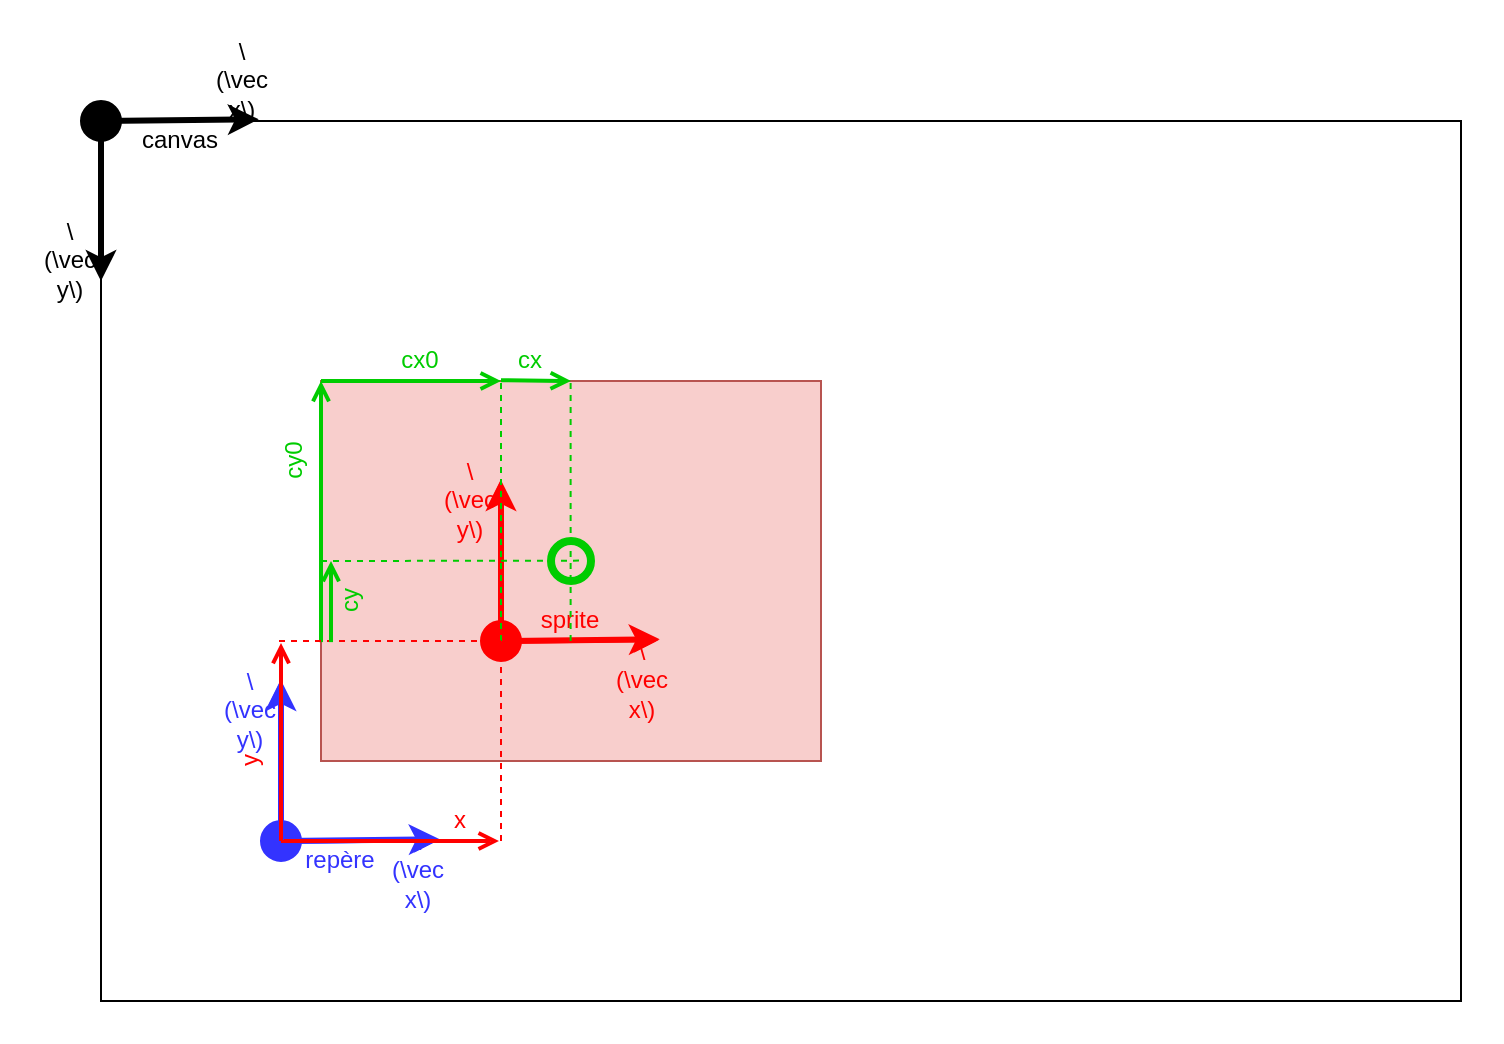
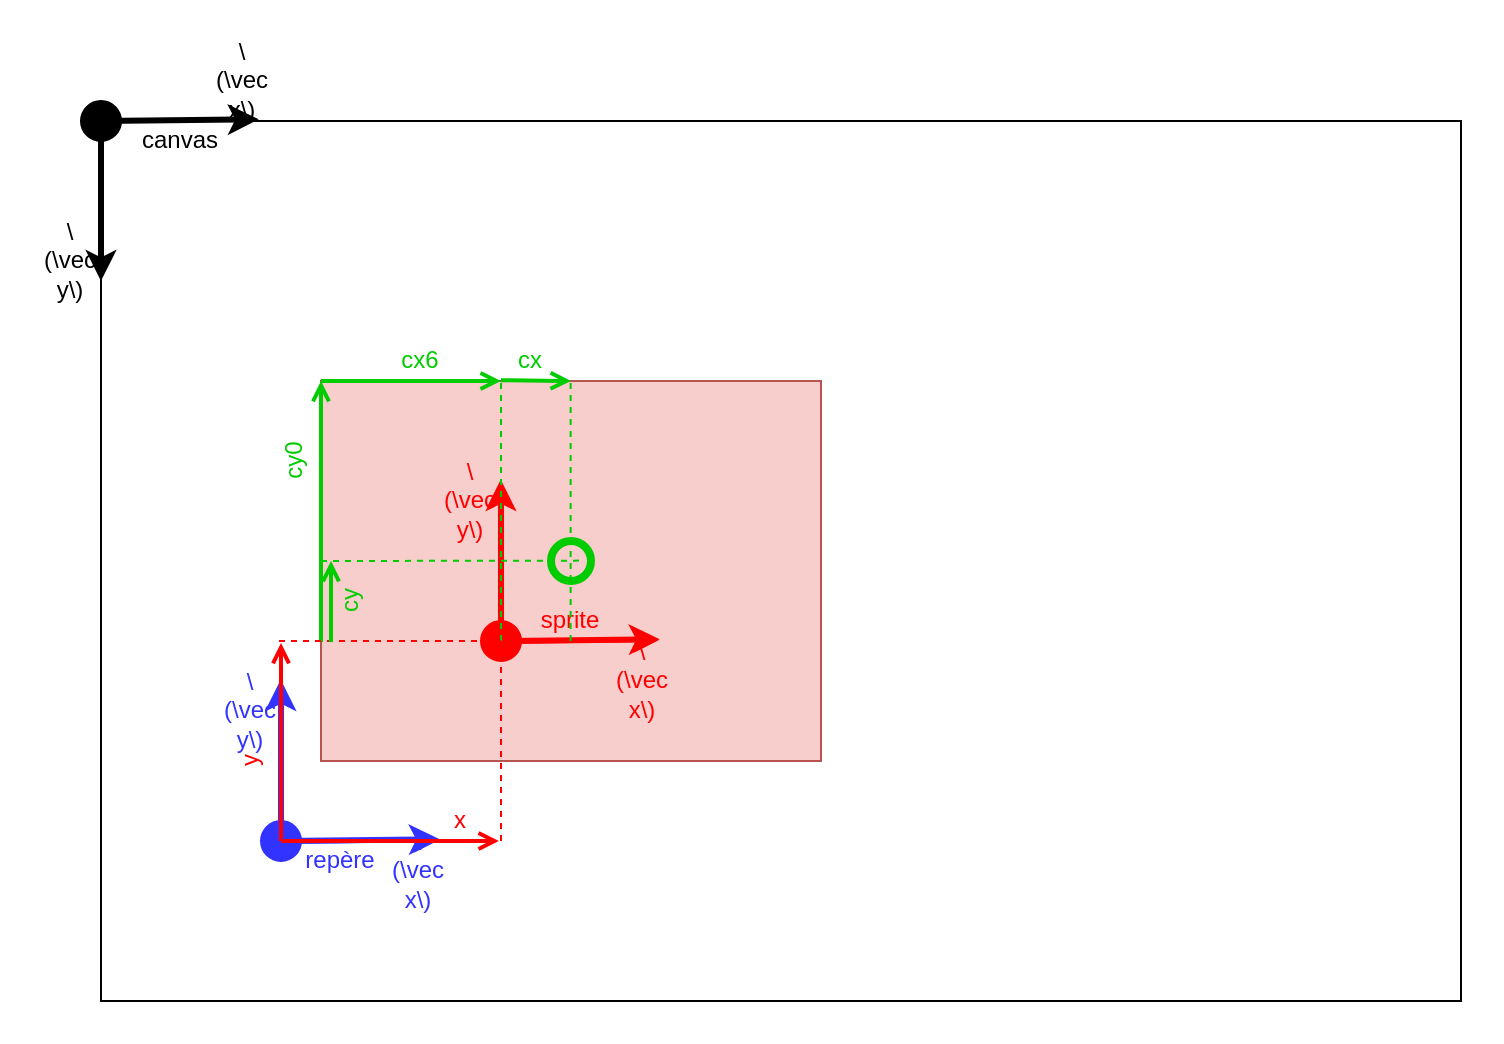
node "cx0": label "cx0" -> "cx6"
